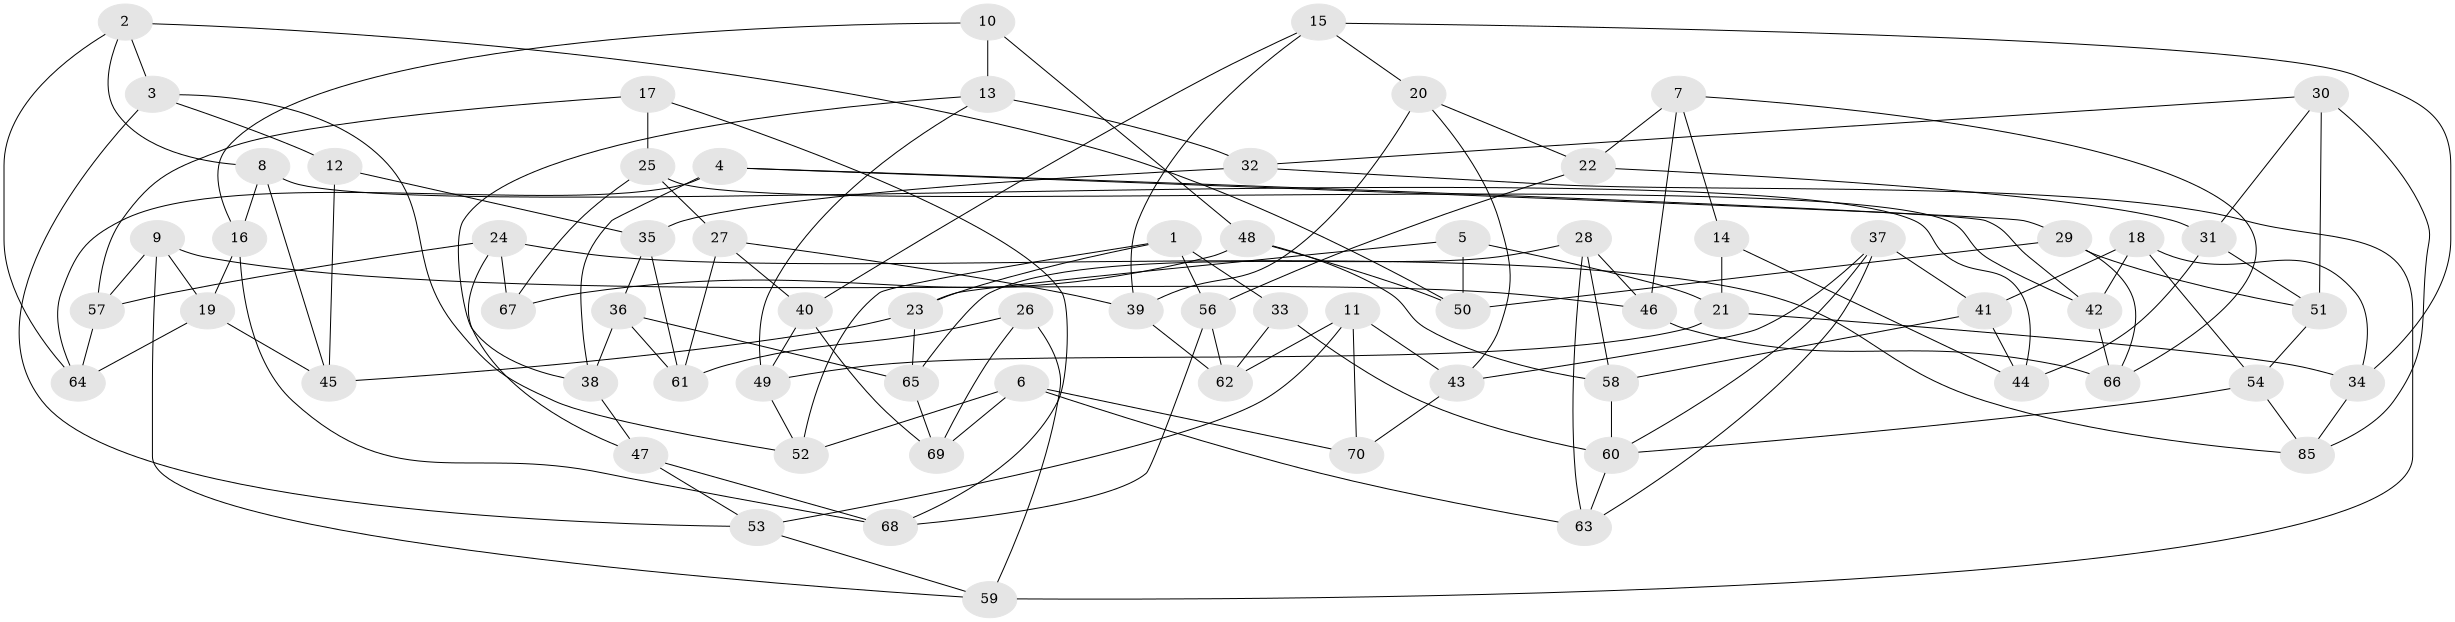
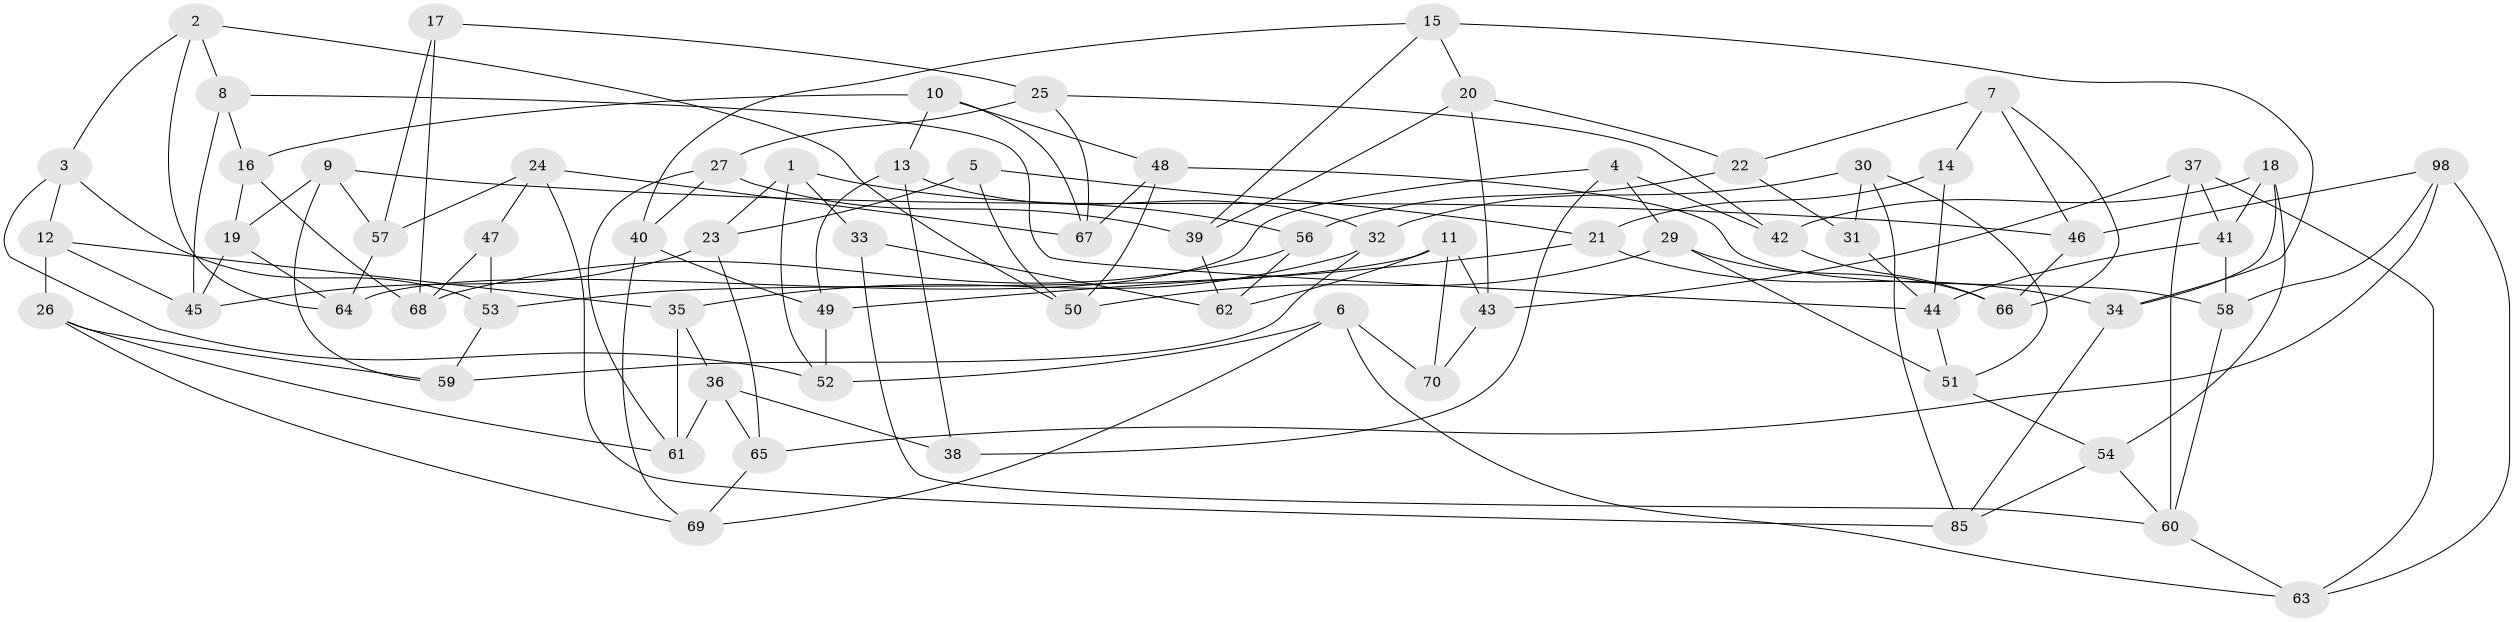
edge "10" -- "67": added
node "28": label "28" -> "98"
edge "12" -- "26": added
edge "31" -- "51": now "44" -- "51"
edge "38" -- "47": removed
